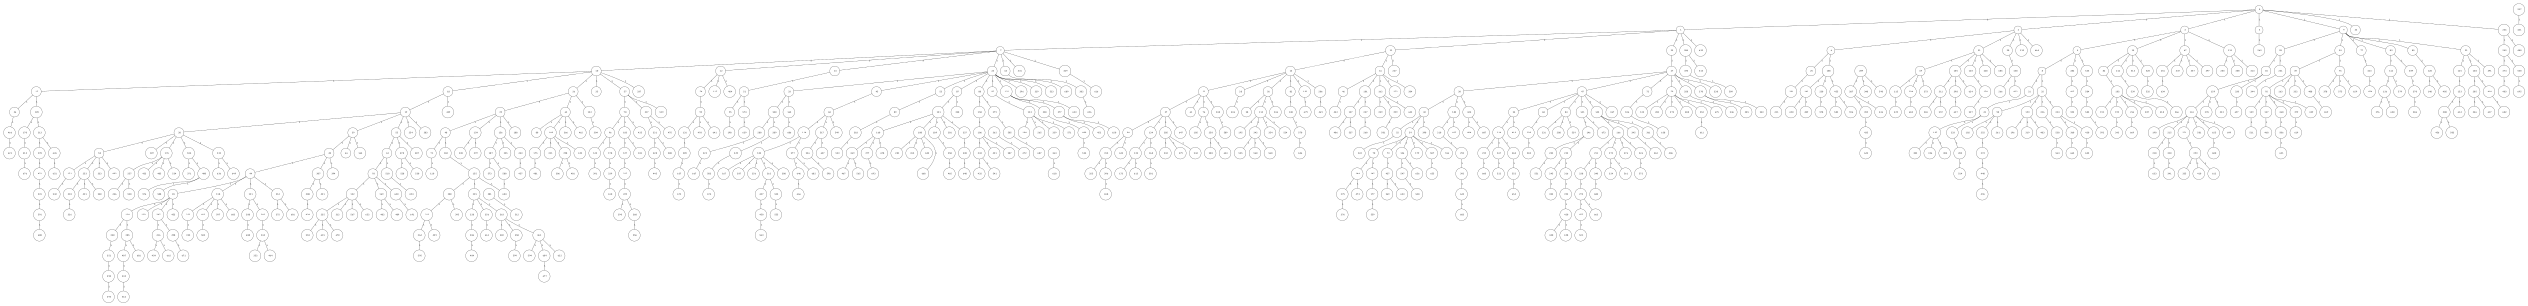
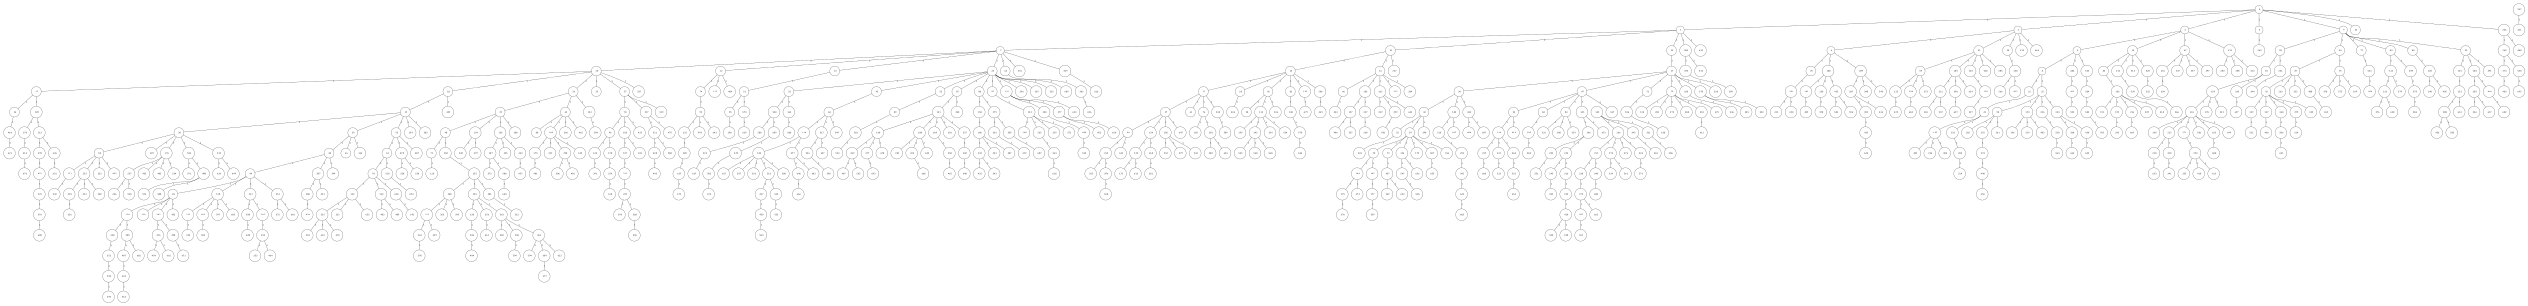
edge "6" -- "209": added, label "1"
edge "47" -- "145": removed, label "1"
edge "142" -- "690": now "291" -- "690"
edge "279" -- "362": added, label "1"
edge "265" -- "364": added, label "1"
edge "180" -- "668": now "415" -- "668"
edge "155" -- "604": now "155" -- "381"
node "567": removed
node "353": added
